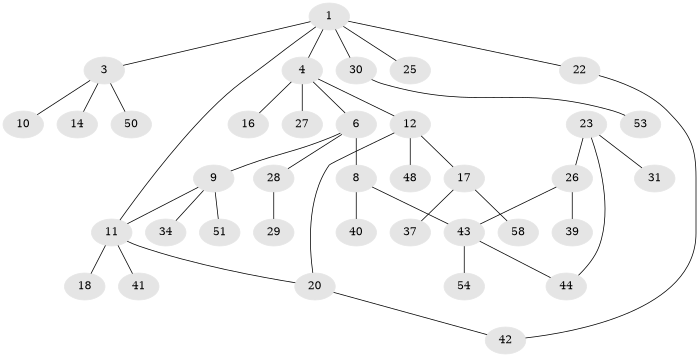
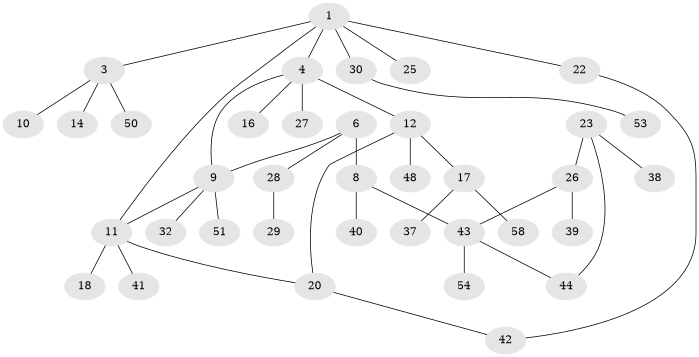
edge "4" -- "6": now "4" -- "9"
node "31": label "31" -> "38"
node "34": label "34" -> "32"
